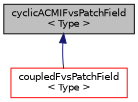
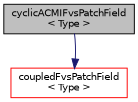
edge "coupledFvsPatchField < Type >" -> "cyclicACMIFvsPatchField < Type >": reversed
